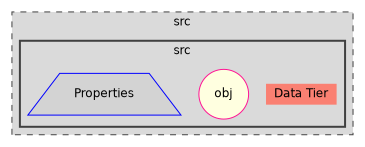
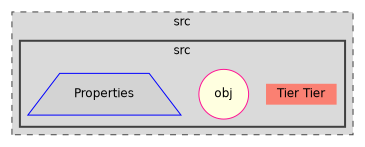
node "Data Tier": label "Data Tier" -> "Tier Tier"
